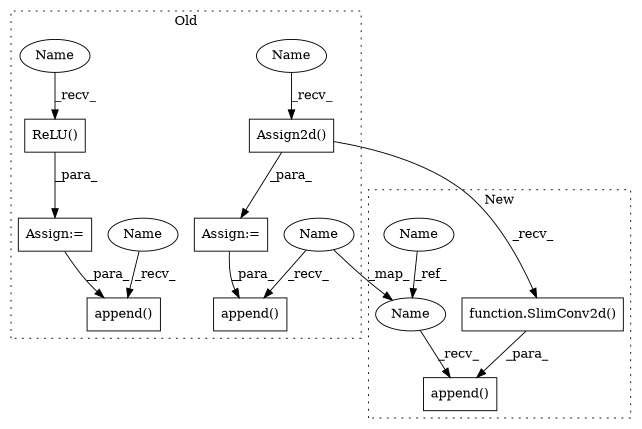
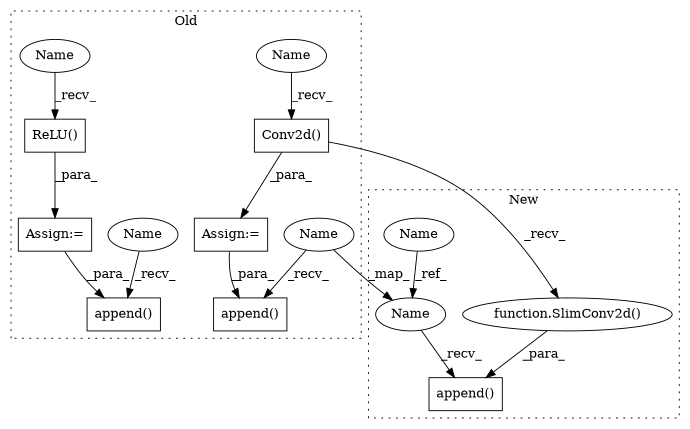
node "Assign2d()": label "Assign2d()" -> "Conv2d()"
node "function.SlimConv2d()": shape box -> ellipse
